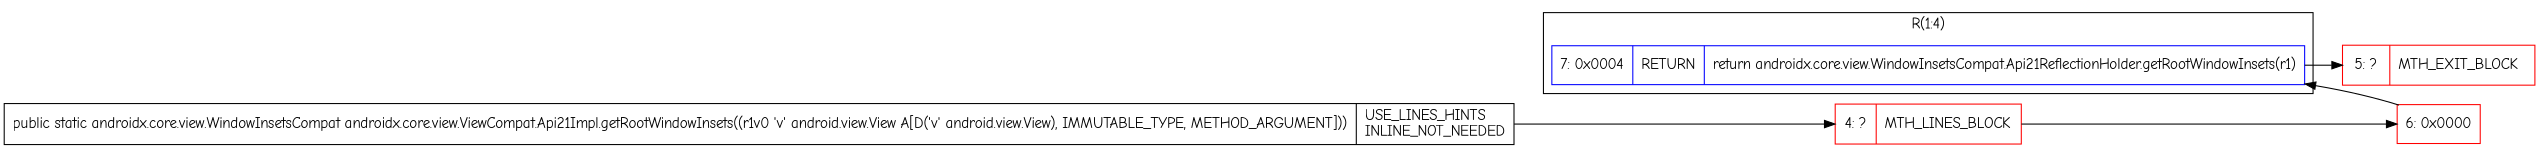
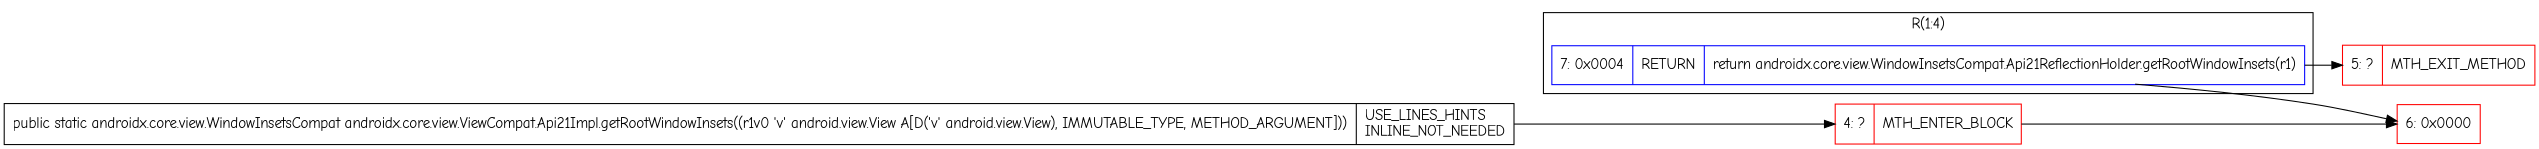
node "5: ?": text "MTH_EXIT_BLOCK" -> "MTH_EXIT_METHOD"
edge "6: 0x0000" -> "7: 0x0004": reversed
node "4: ?": text "MTH_LINES_BLOCK" -> "MTH_ENTER_BLOCK"
